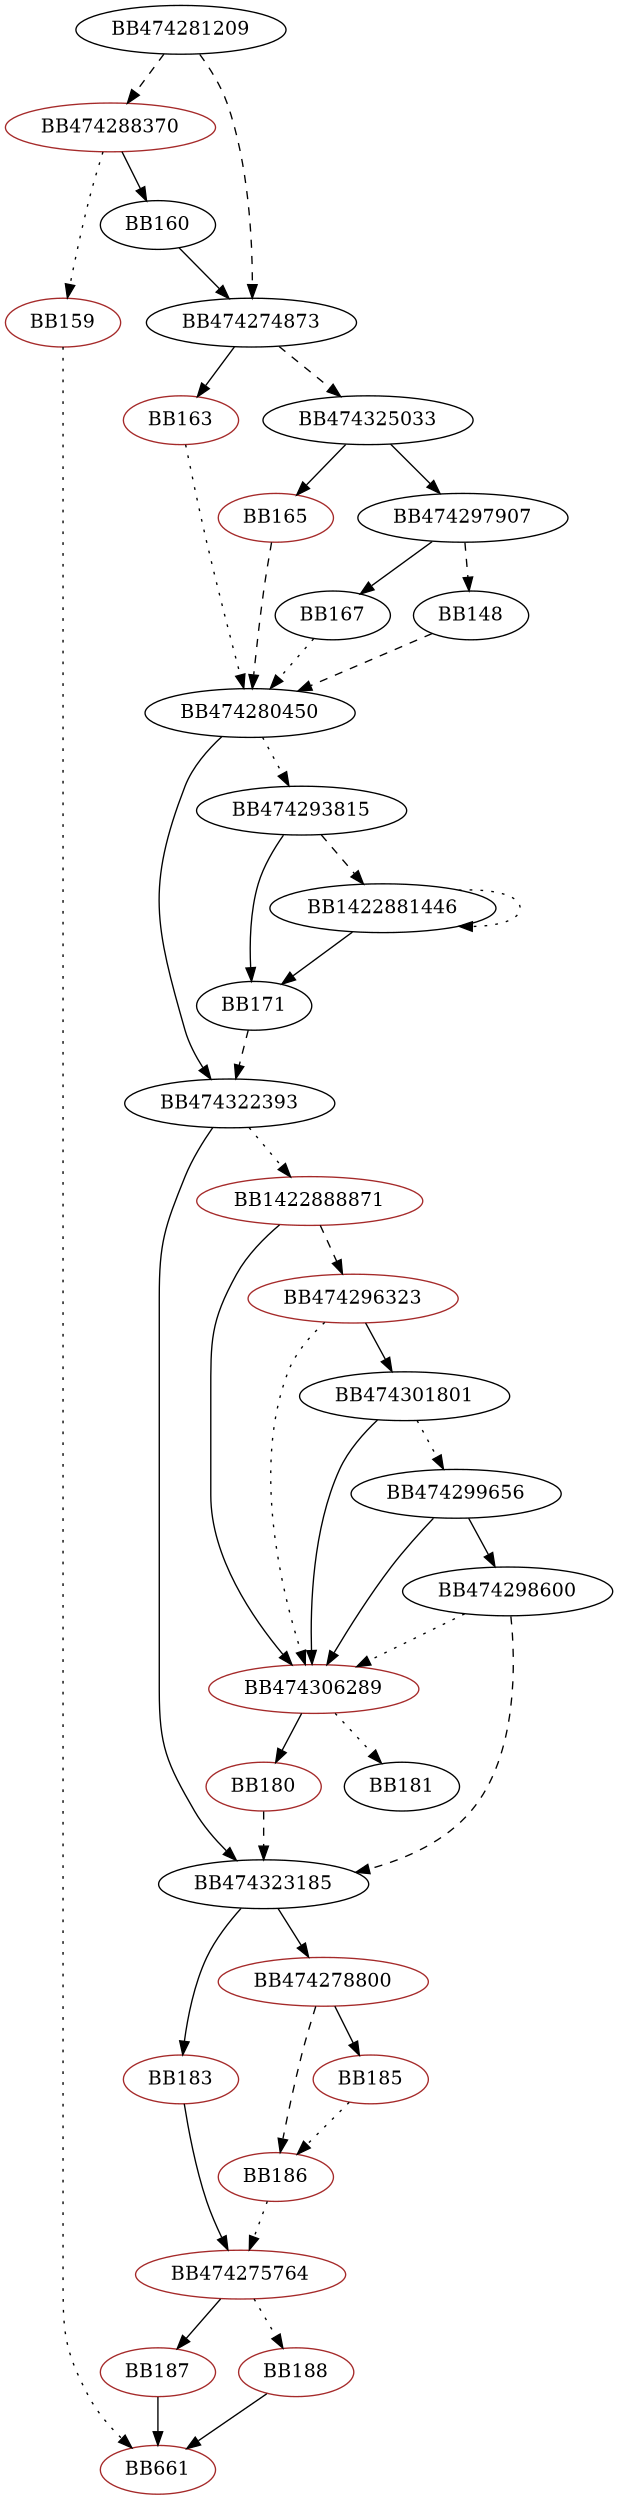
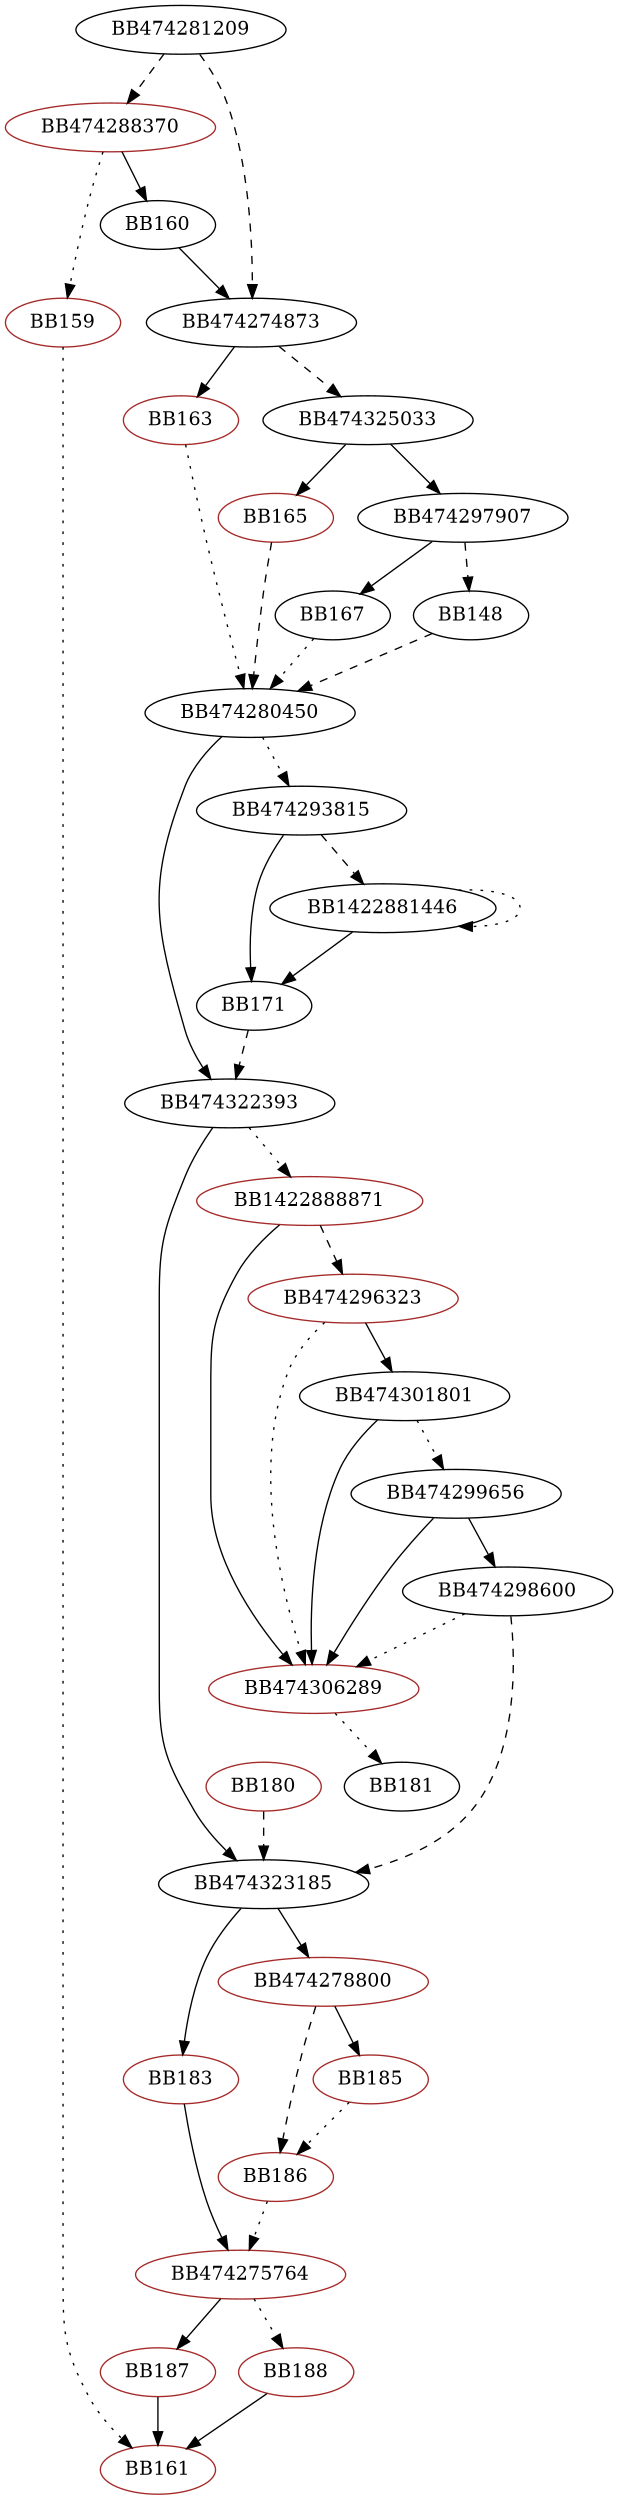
edge "BB474306289" -> "BB180": removed
node "BB661": label "BB661" -> "BB161"
